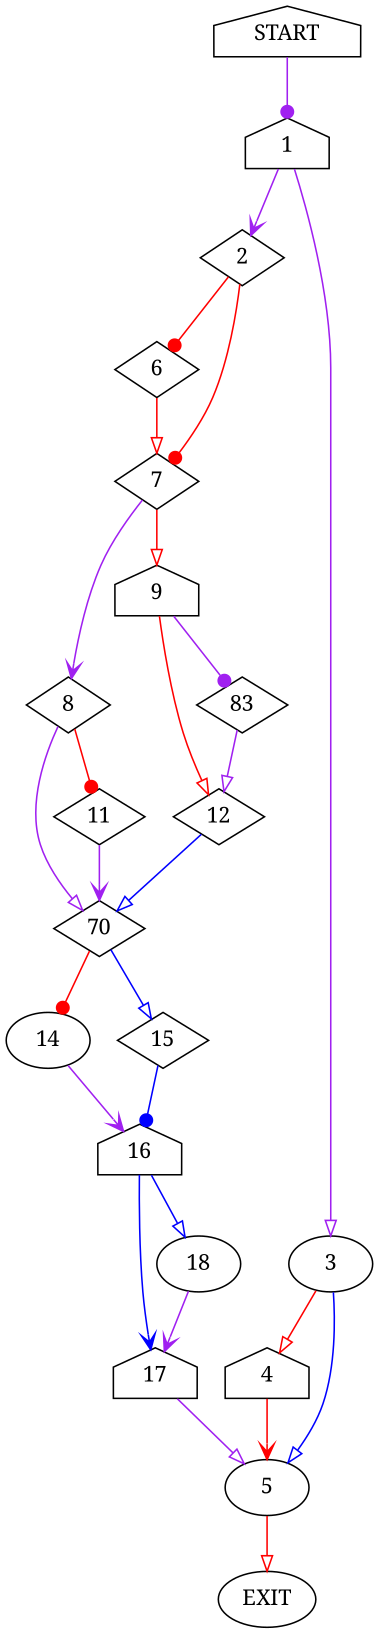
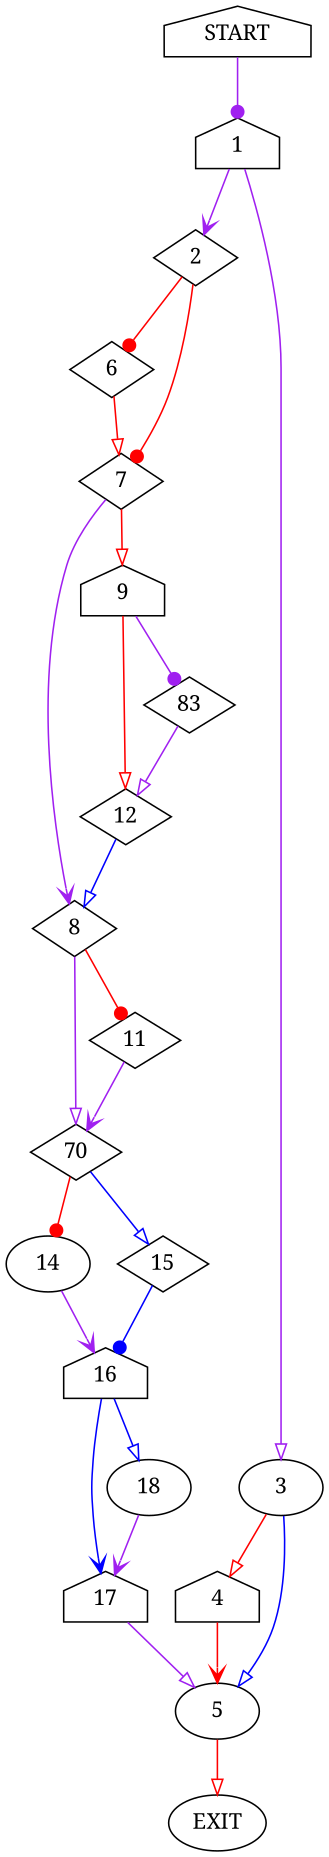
edge "12" -> "70": now "12" -> "8"
